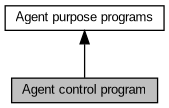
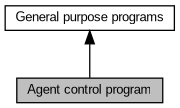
node "Agent purpose programs": label "Agent purpose programs" -> "General purpose programs"
